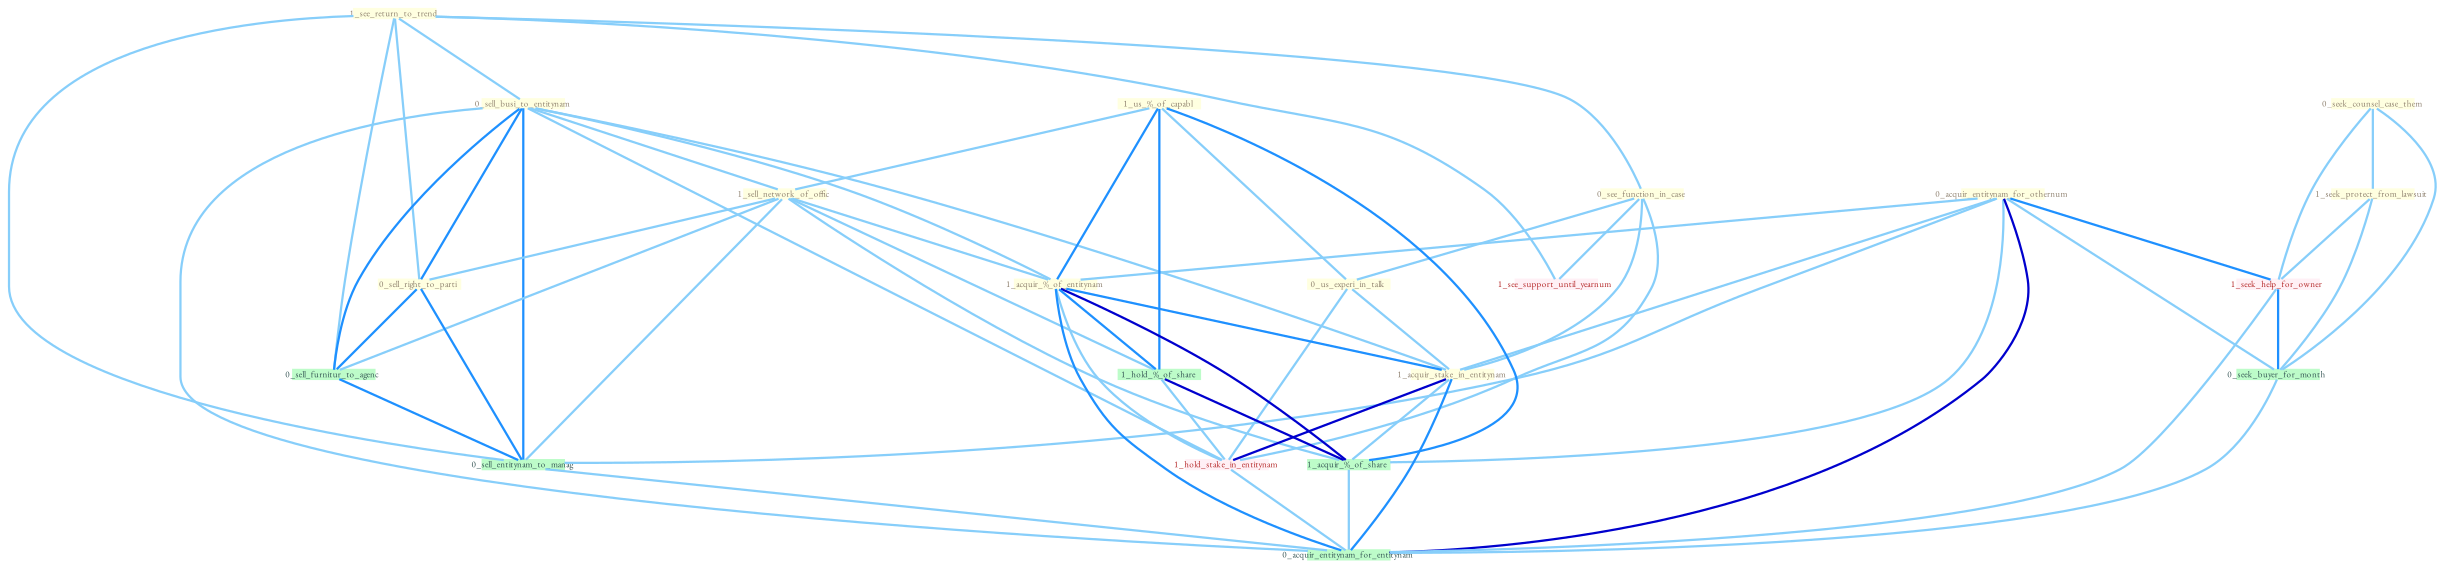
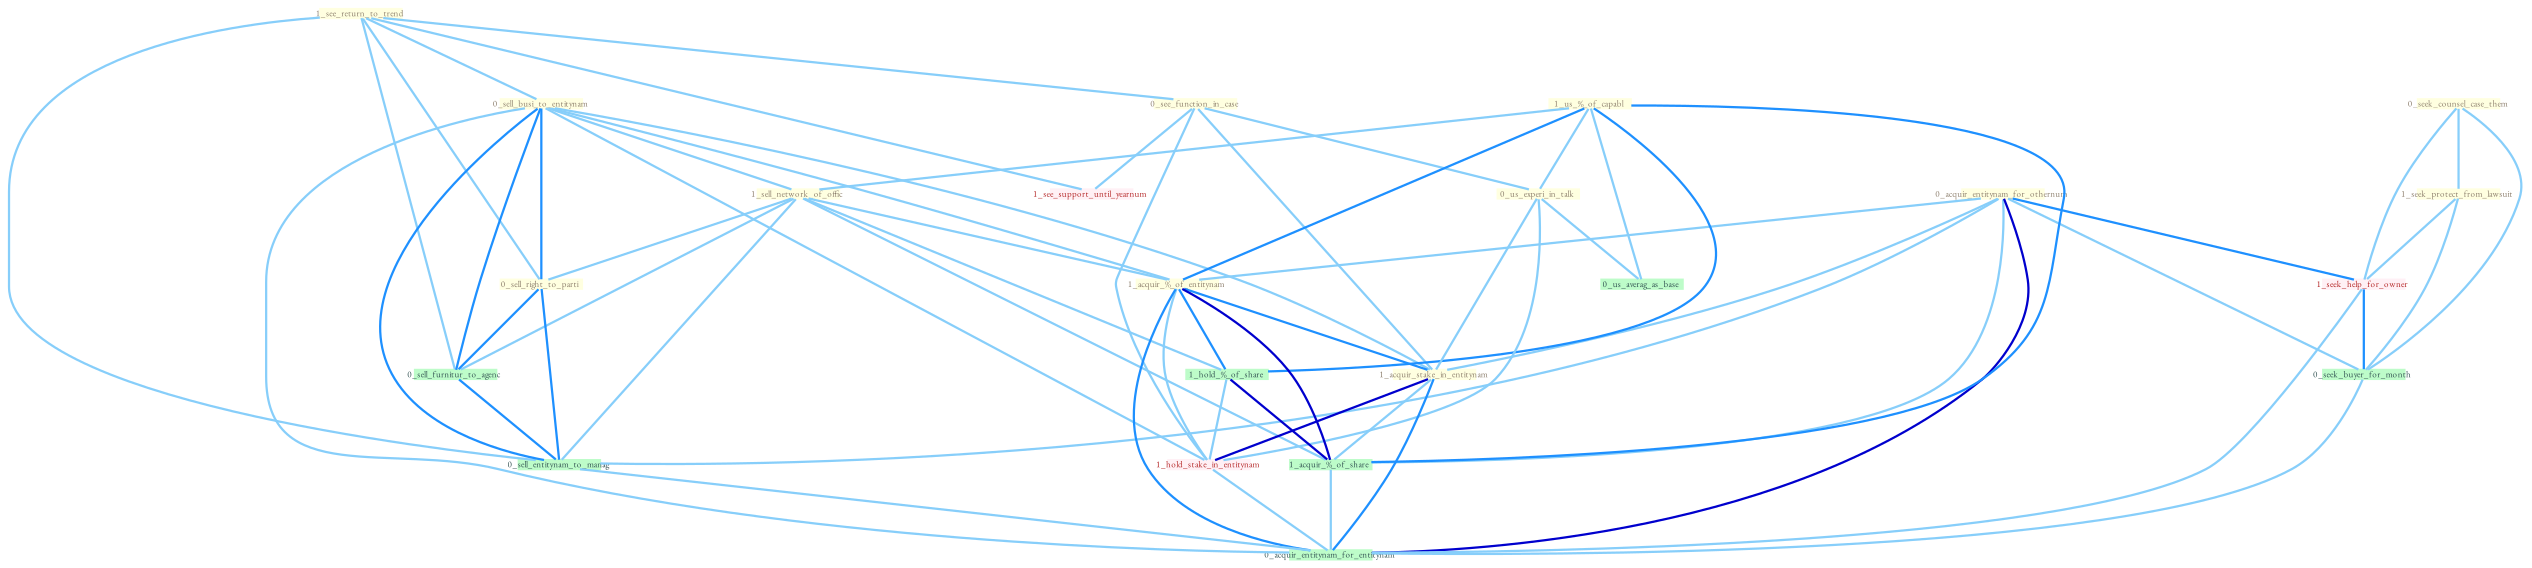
node "0_us_averag_as_base": added
